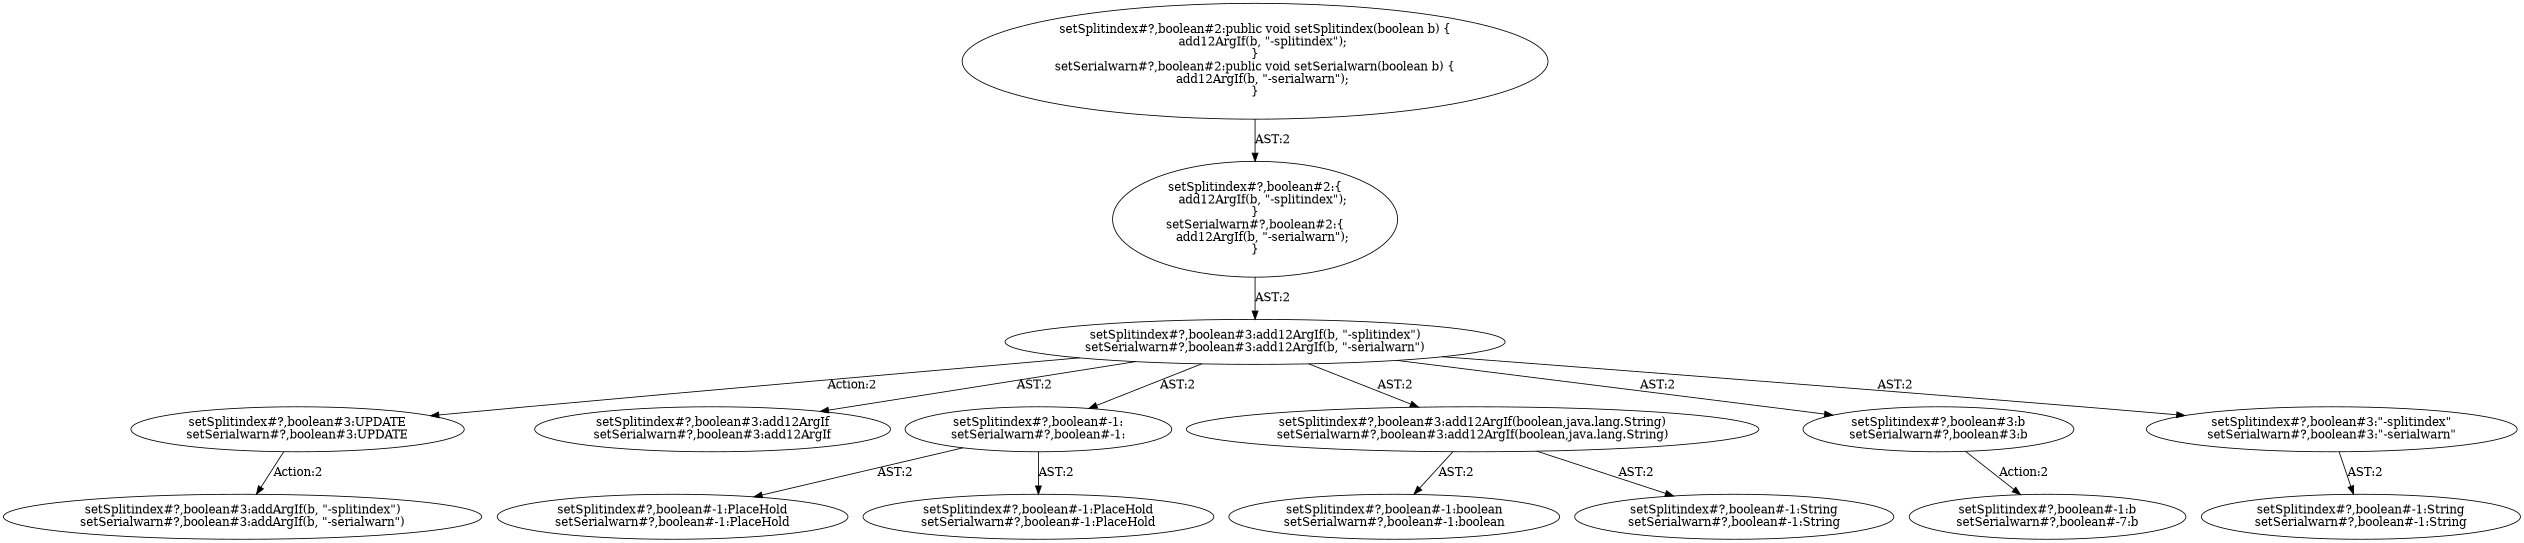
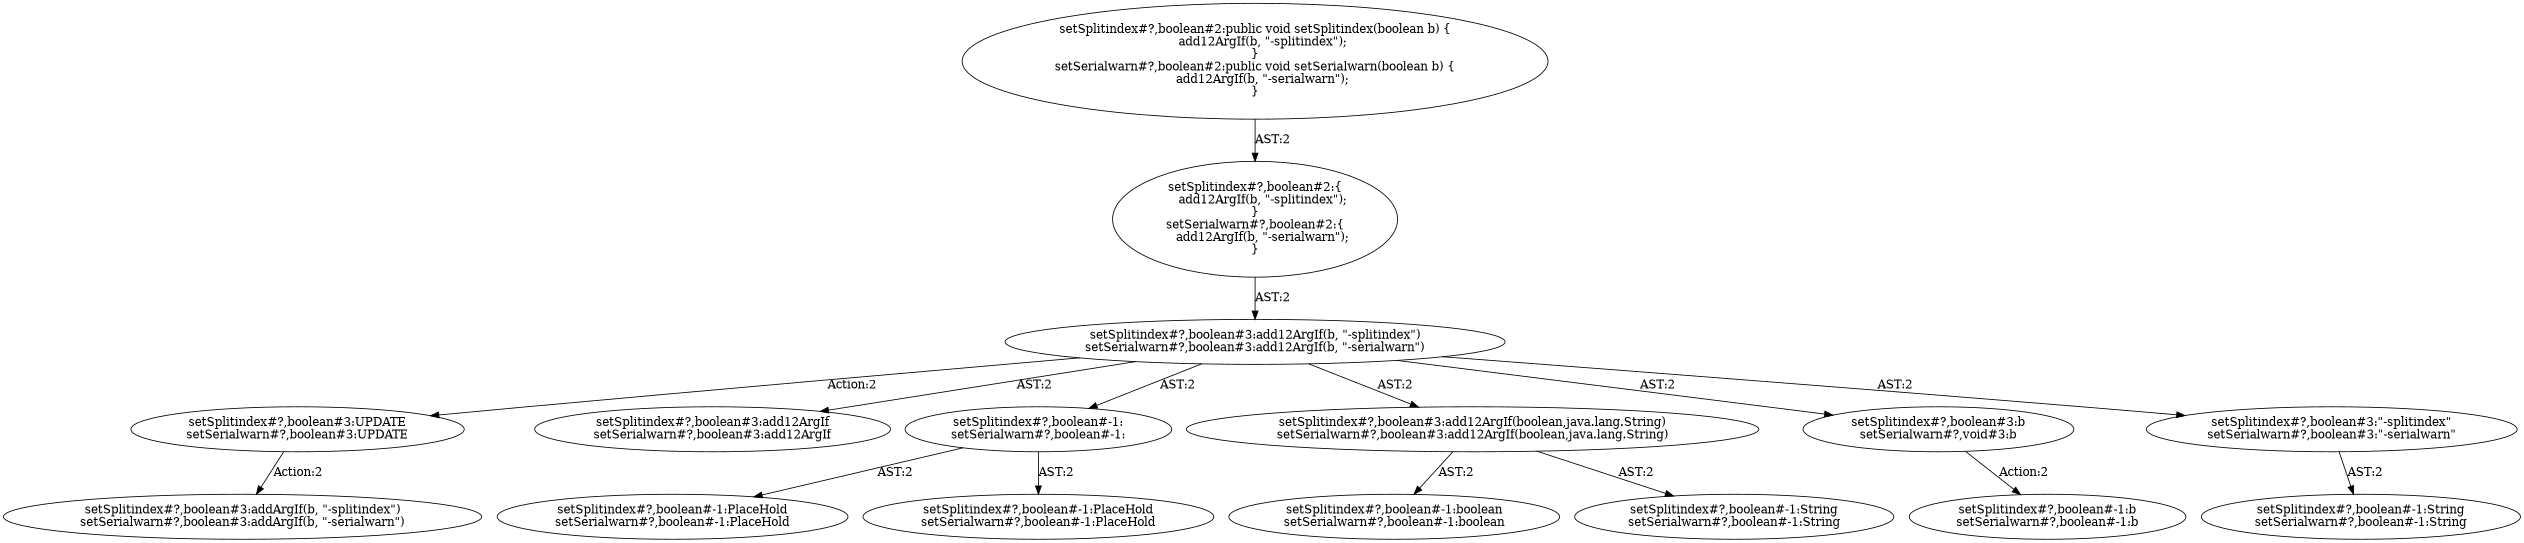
node "setSplitindex#?,boolean#3:b setSerialwarn#?,boolean#3:b": label "setSplitindex#?,boolean#3:b setSerialwarn#?,boolean#3:b" -> "setSplitindex#?,boolean#3:b setSerialwarn#?,void#3:b"
node "setSplitindex#?,boolean#-1:b setSerialwarn#?,boolean#-7:b": label "setSplitindex#?,boolean#-1:b setSerialwarn#?,boolean#-7:b" -> "setSplitindex#?,boolean#-1:b setSerialwarn#?,boolean#-1:b"
